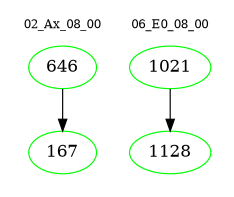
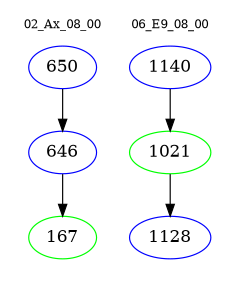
cluster "06_E0_08_00": label "06_E0_08_00" -> "06_E9_08_00"
node "650": added
node "646": color green -> blue
node "1140": added
node "1128": color green -> blue
